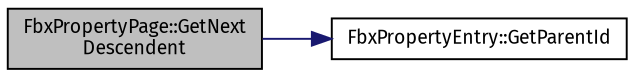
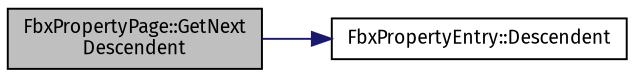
node "FbxPropertyEntry::GetParentId": label "FbxPropertyEntry::GetParentId" -> "FbxPropertyEntry::Descendent"
